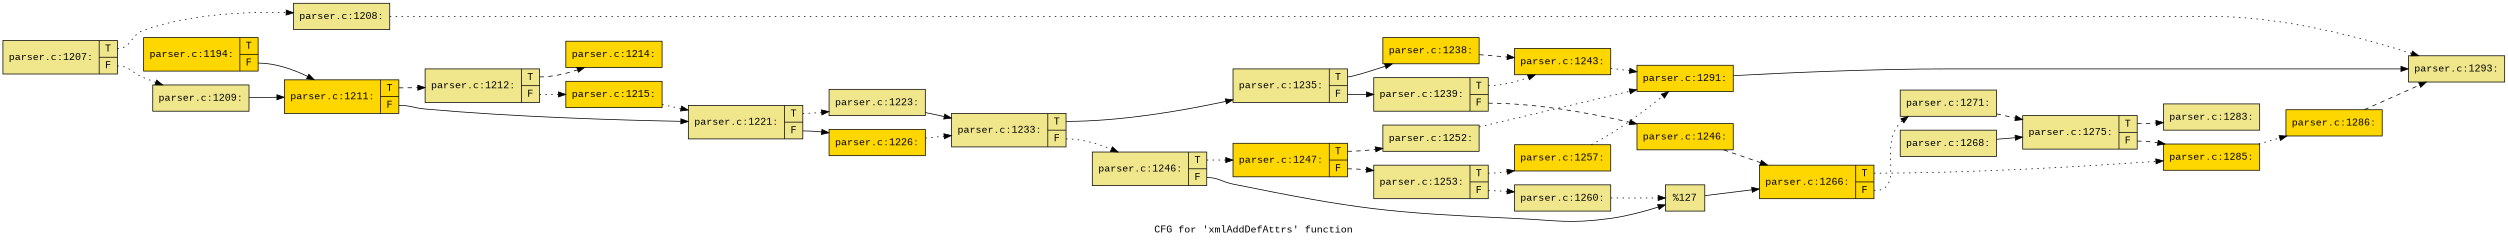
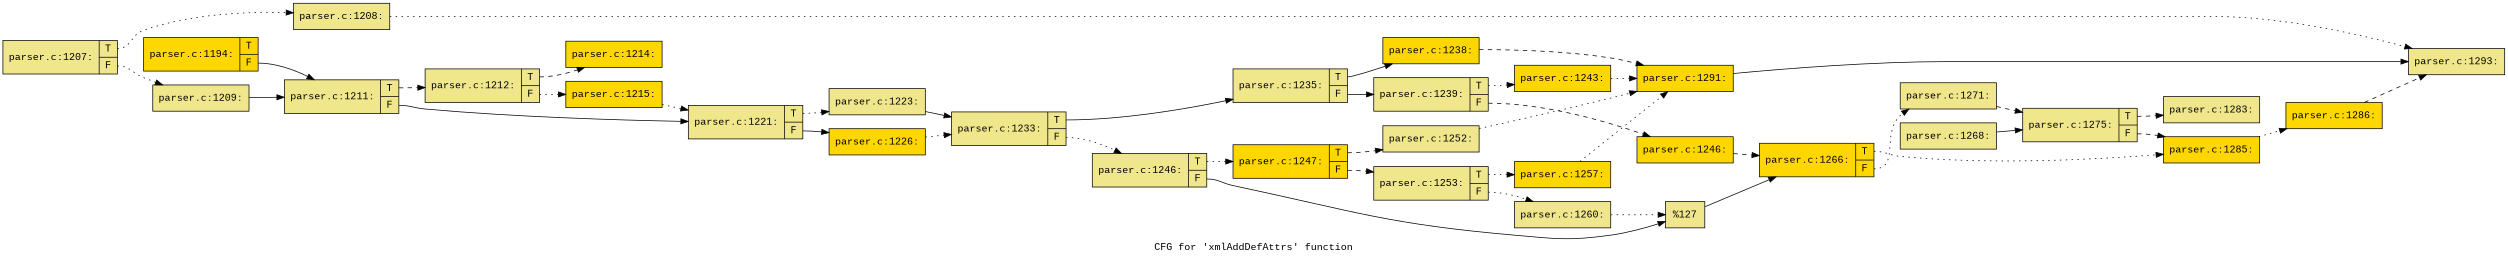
edge "parser.c:1238:" -> "parser.c:1243:": now "parser.c:1238:" -> "parser.c:1291:"
node "parser.c:1211:": fillcolor gold -> khaki
